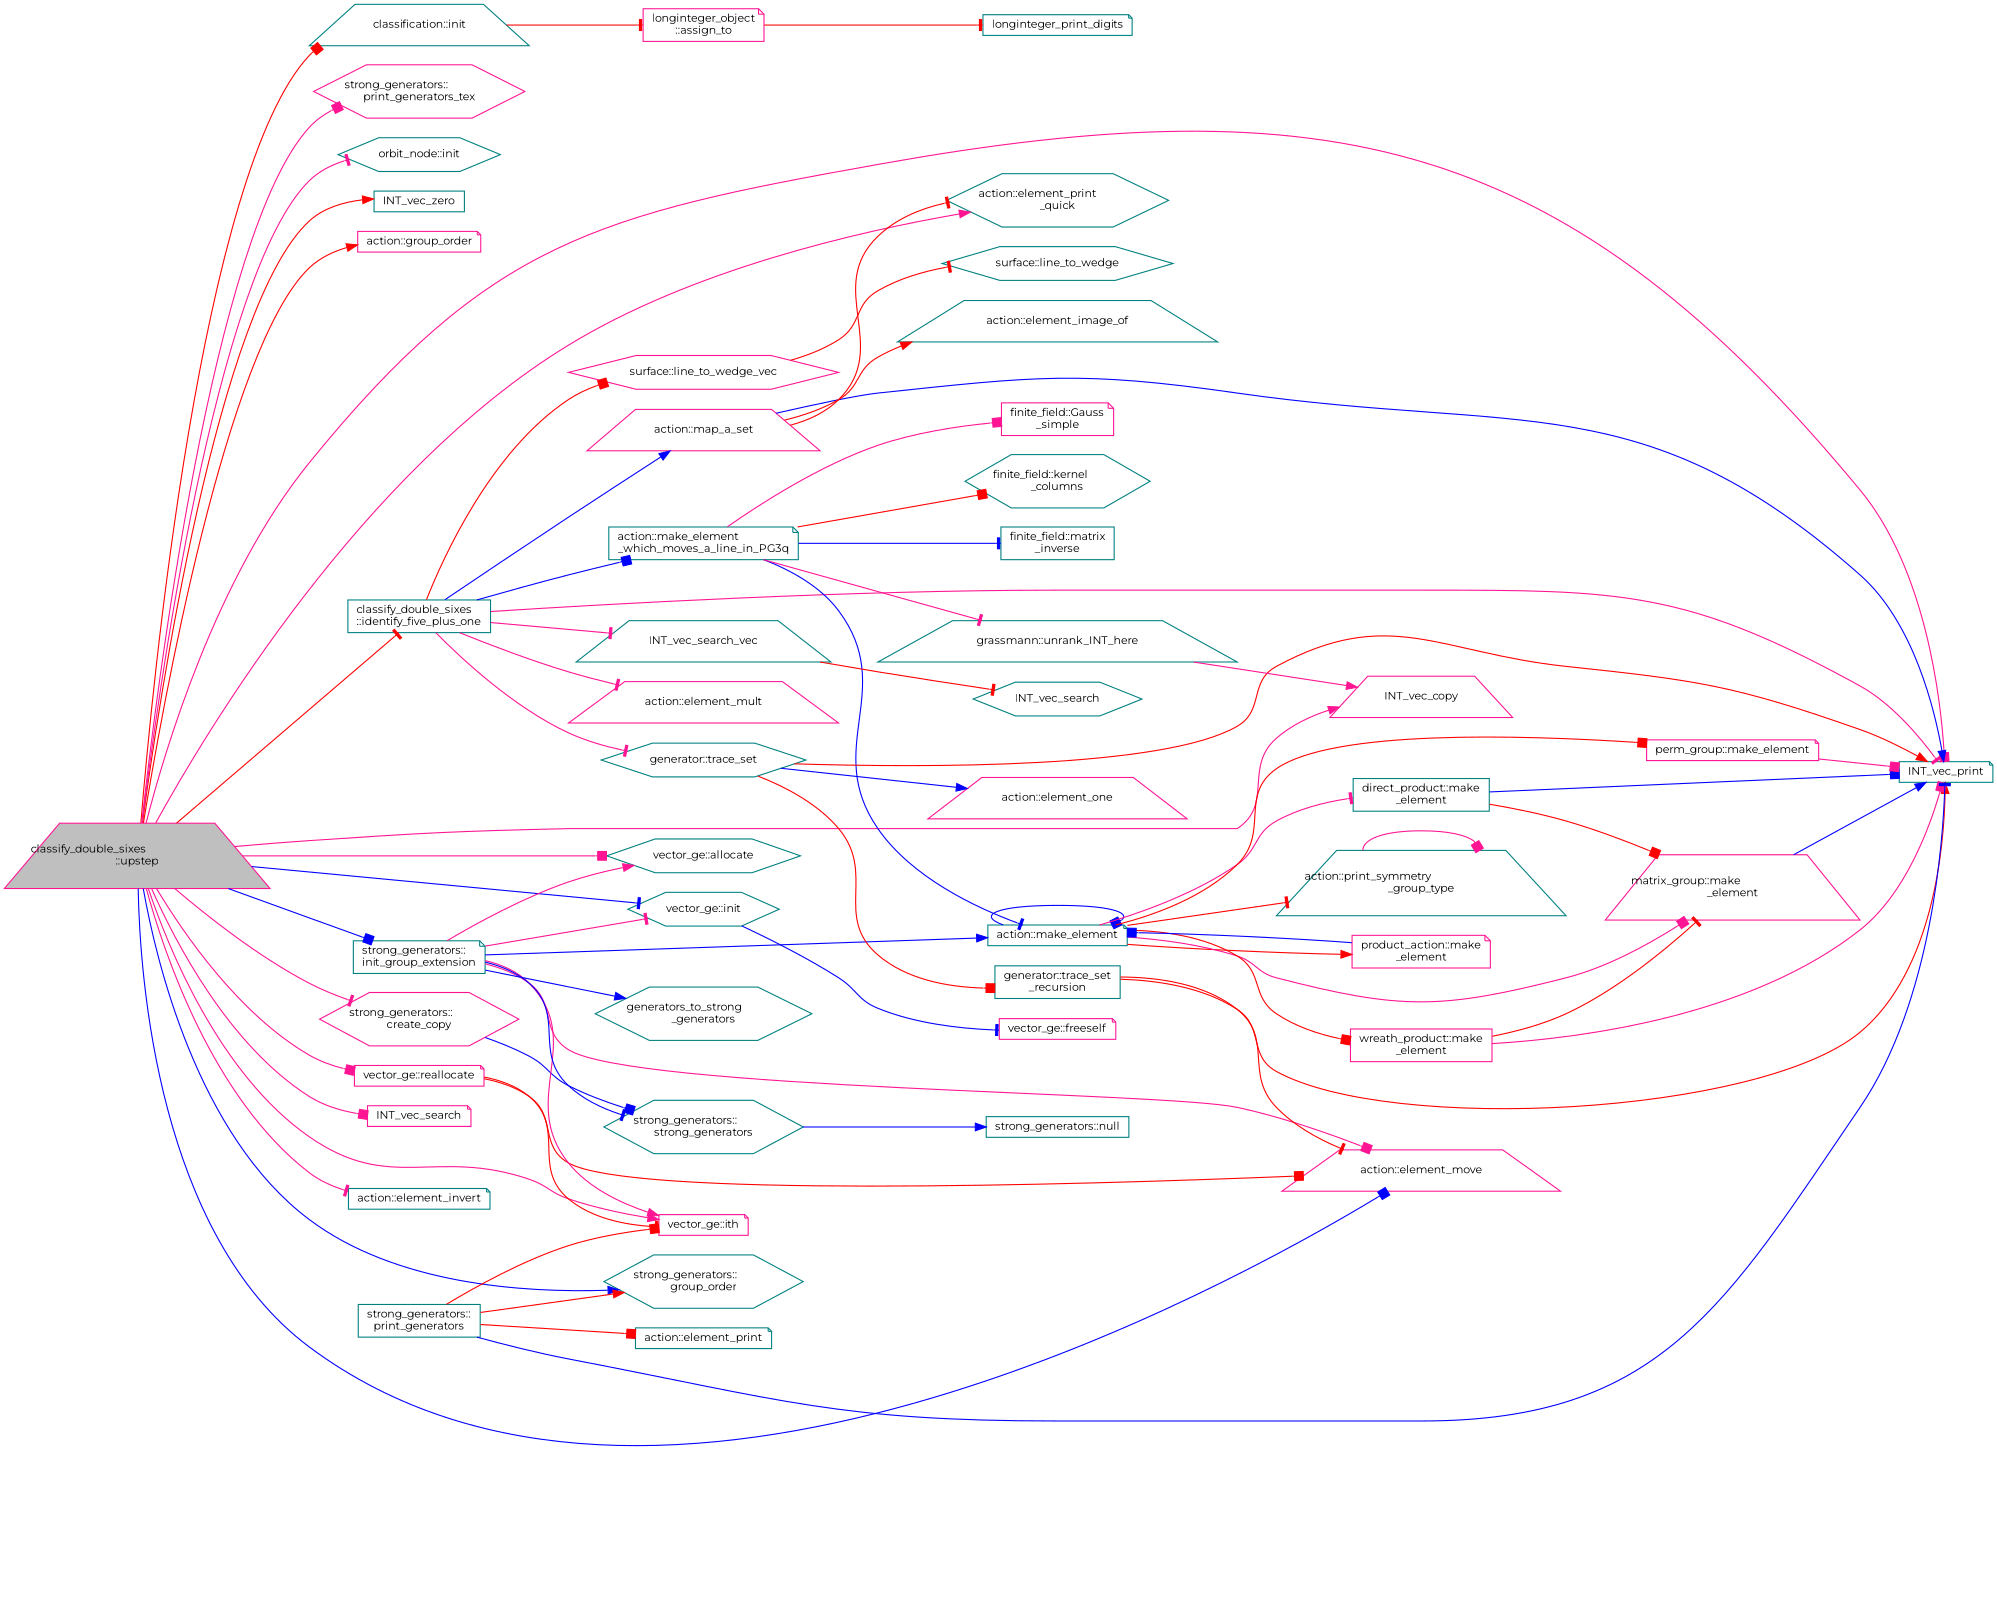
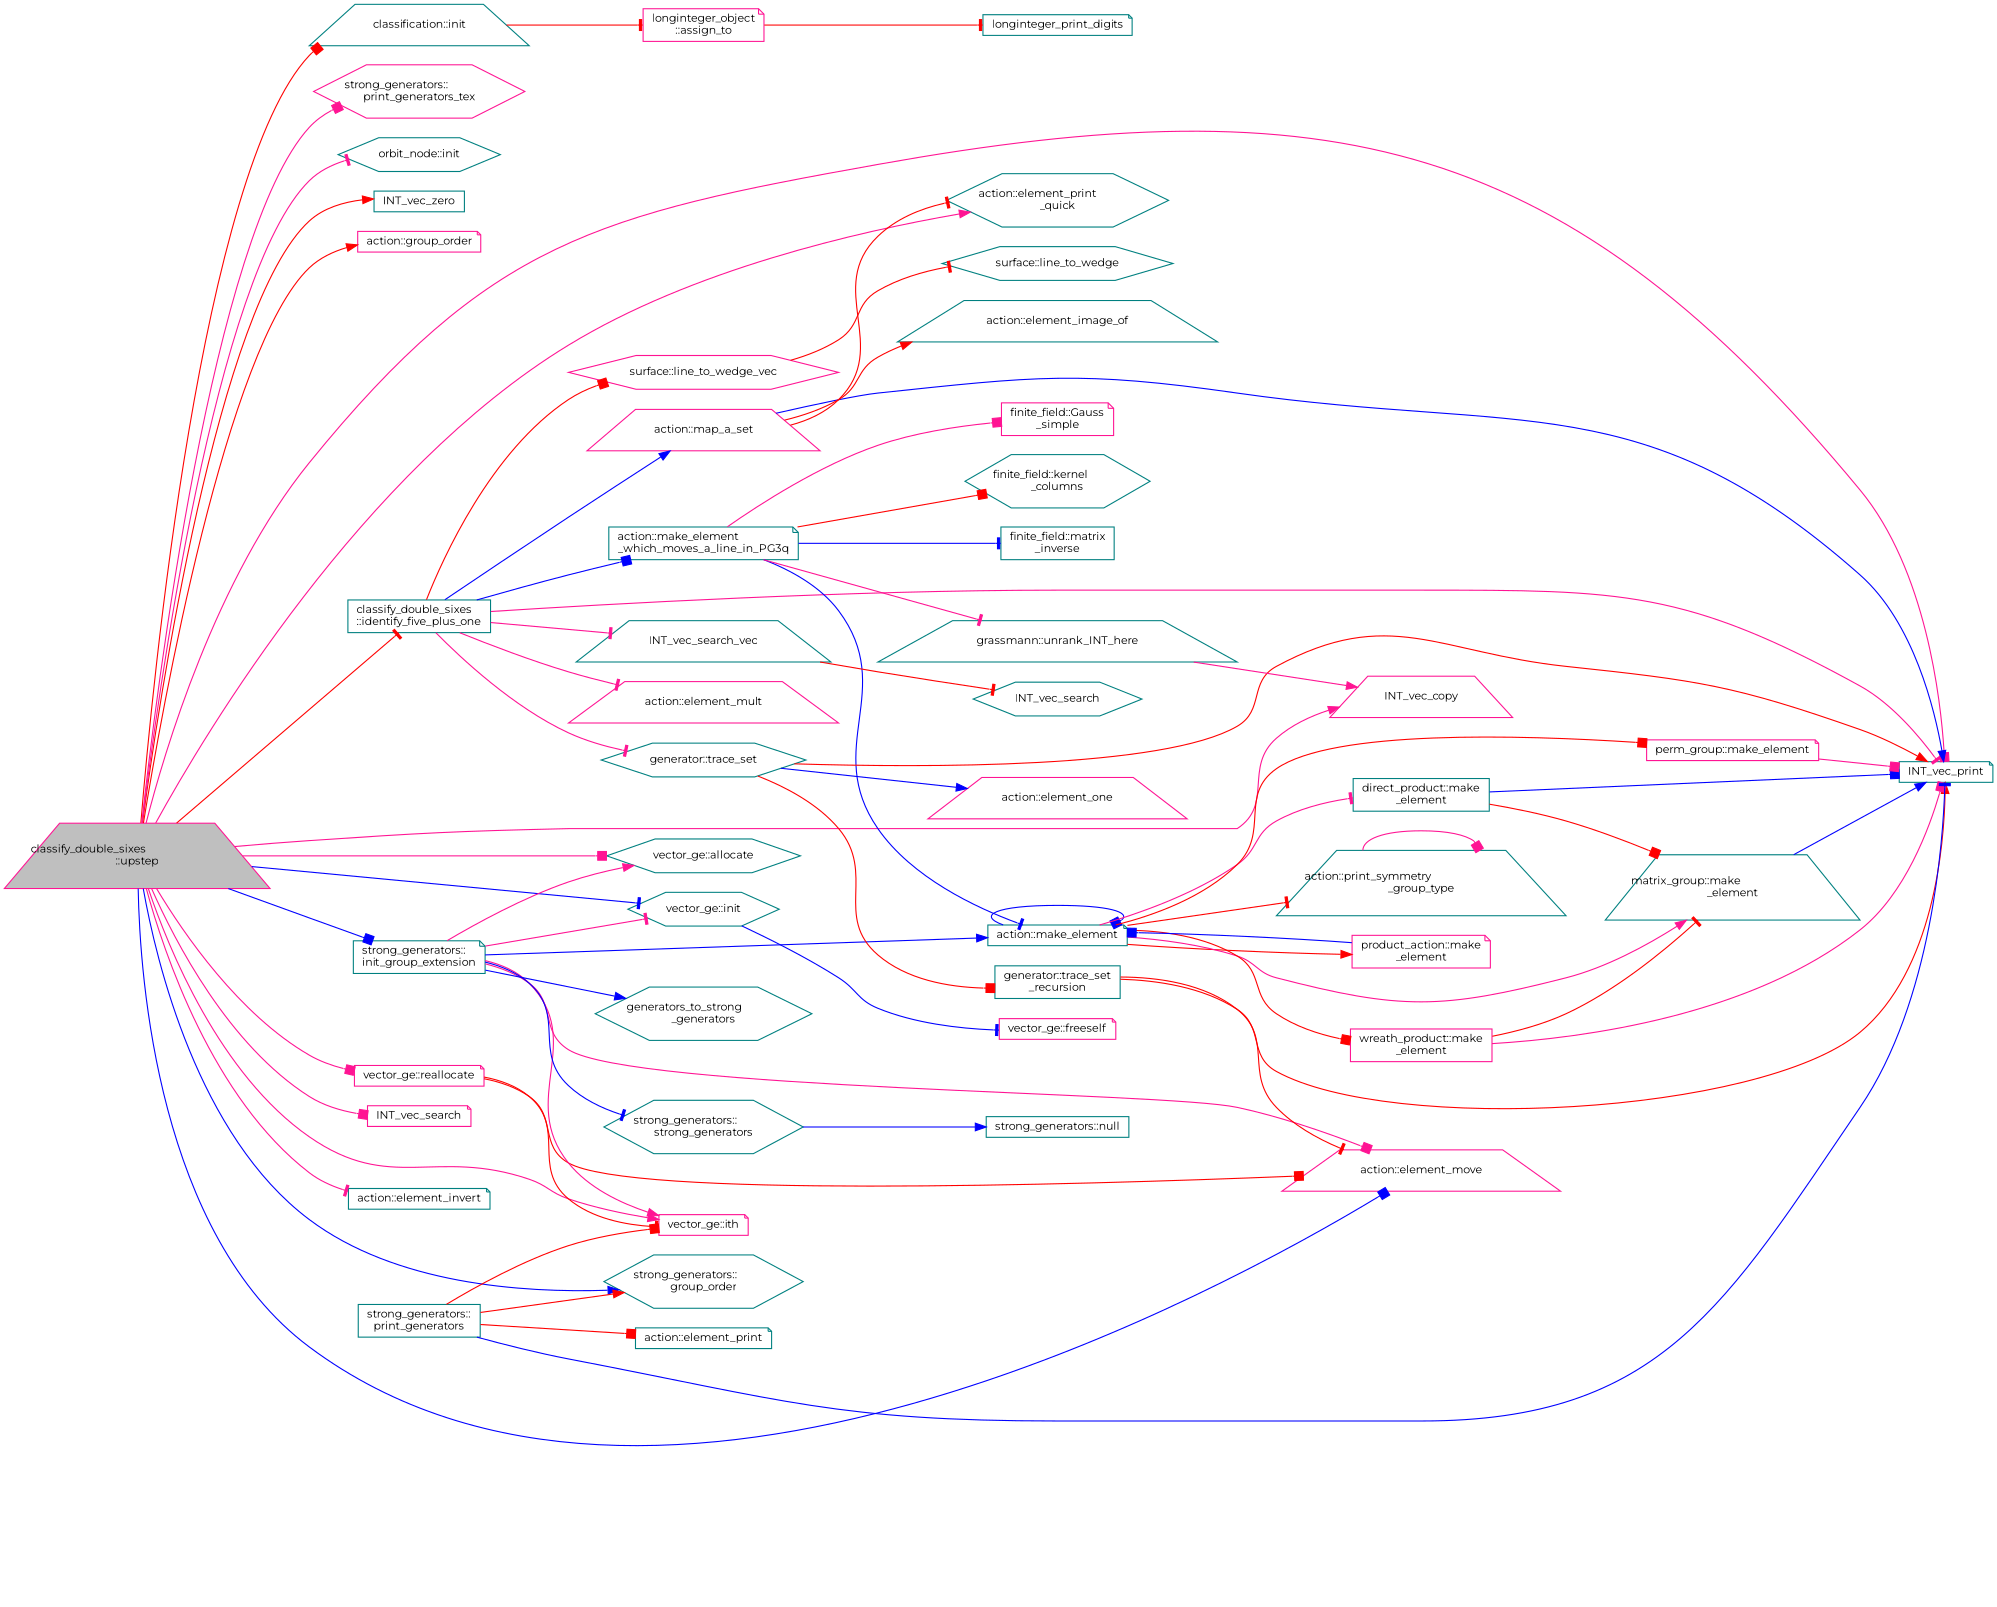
node "matrix_group::make _element": color deeppink -> teal
edge "action::make_element" -> "matrix_group::make _element": arrowhead box -> normal
node "strong_generators:: create_copy": removed
